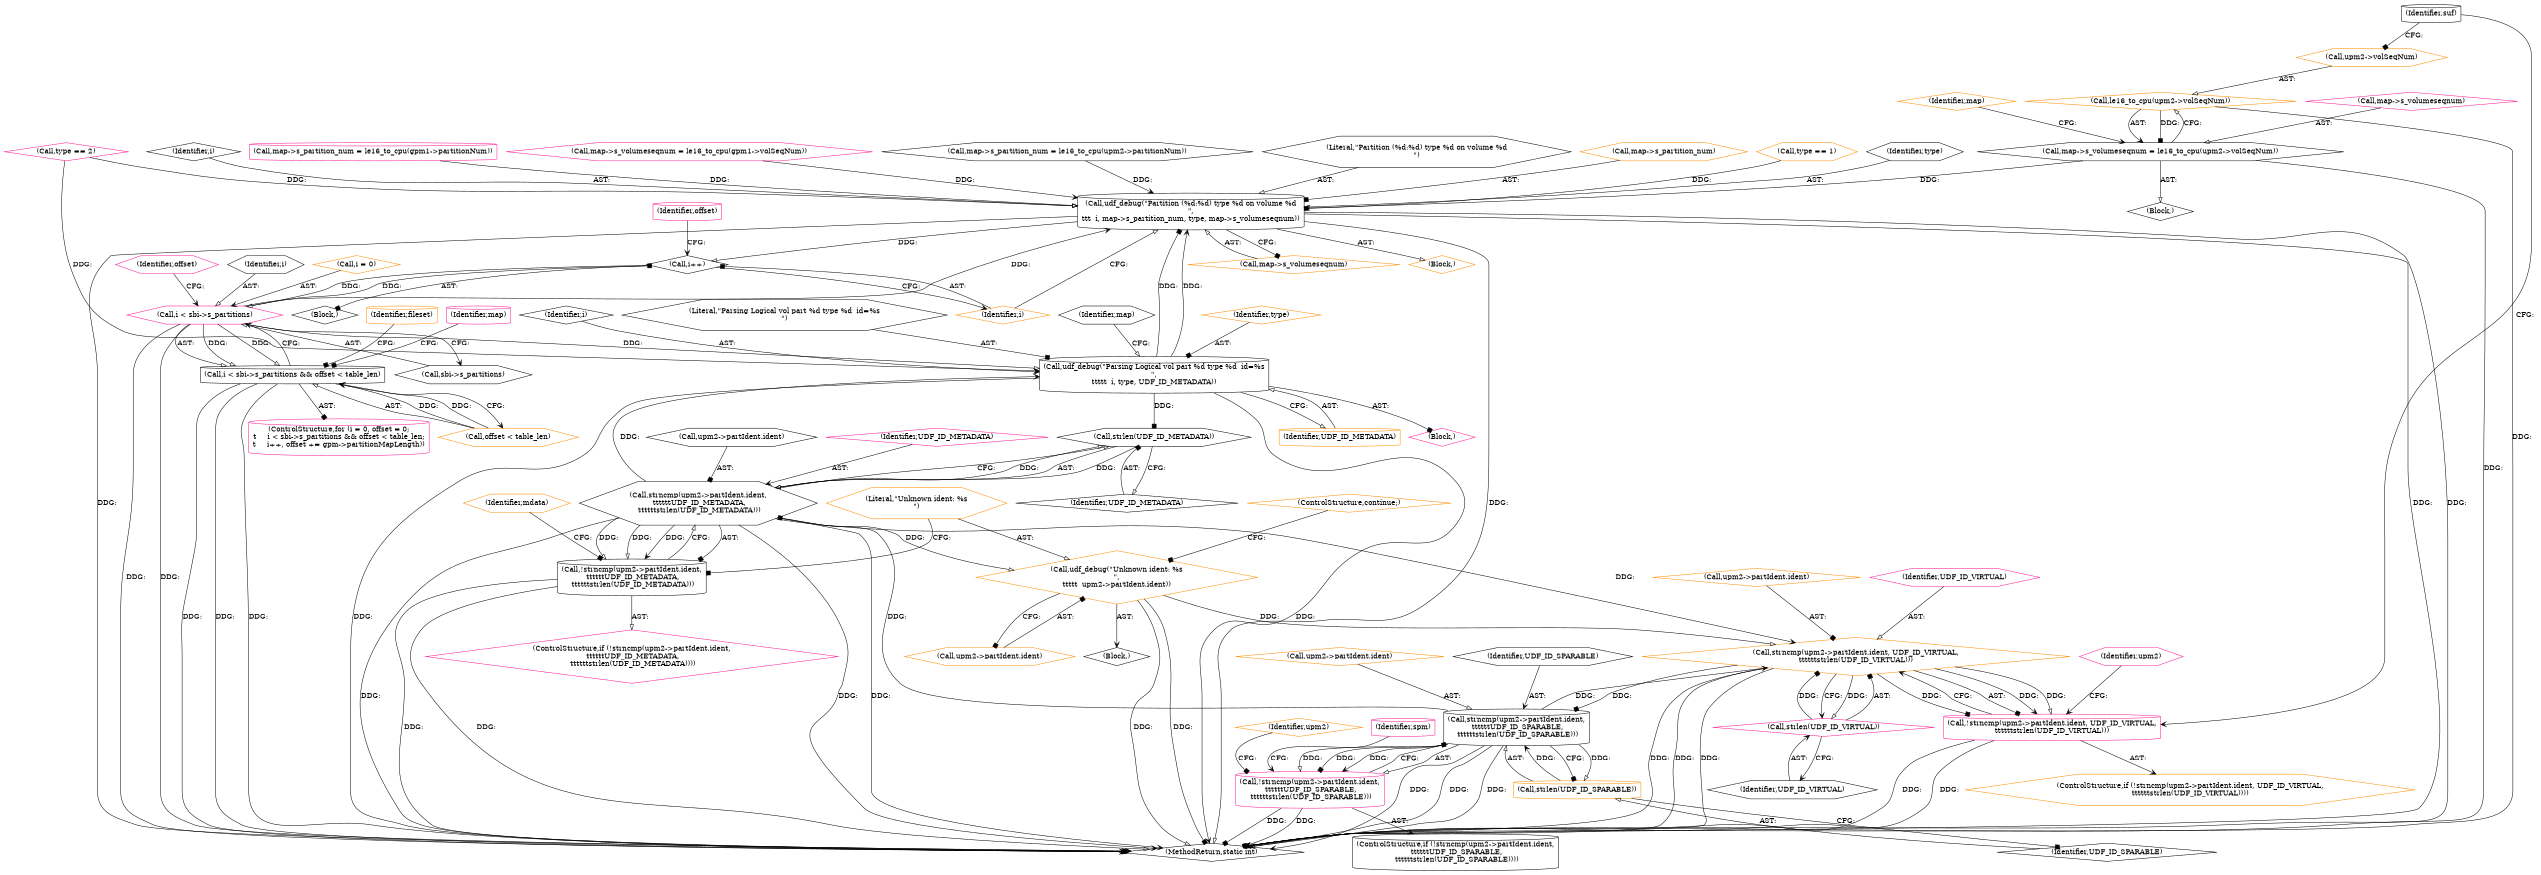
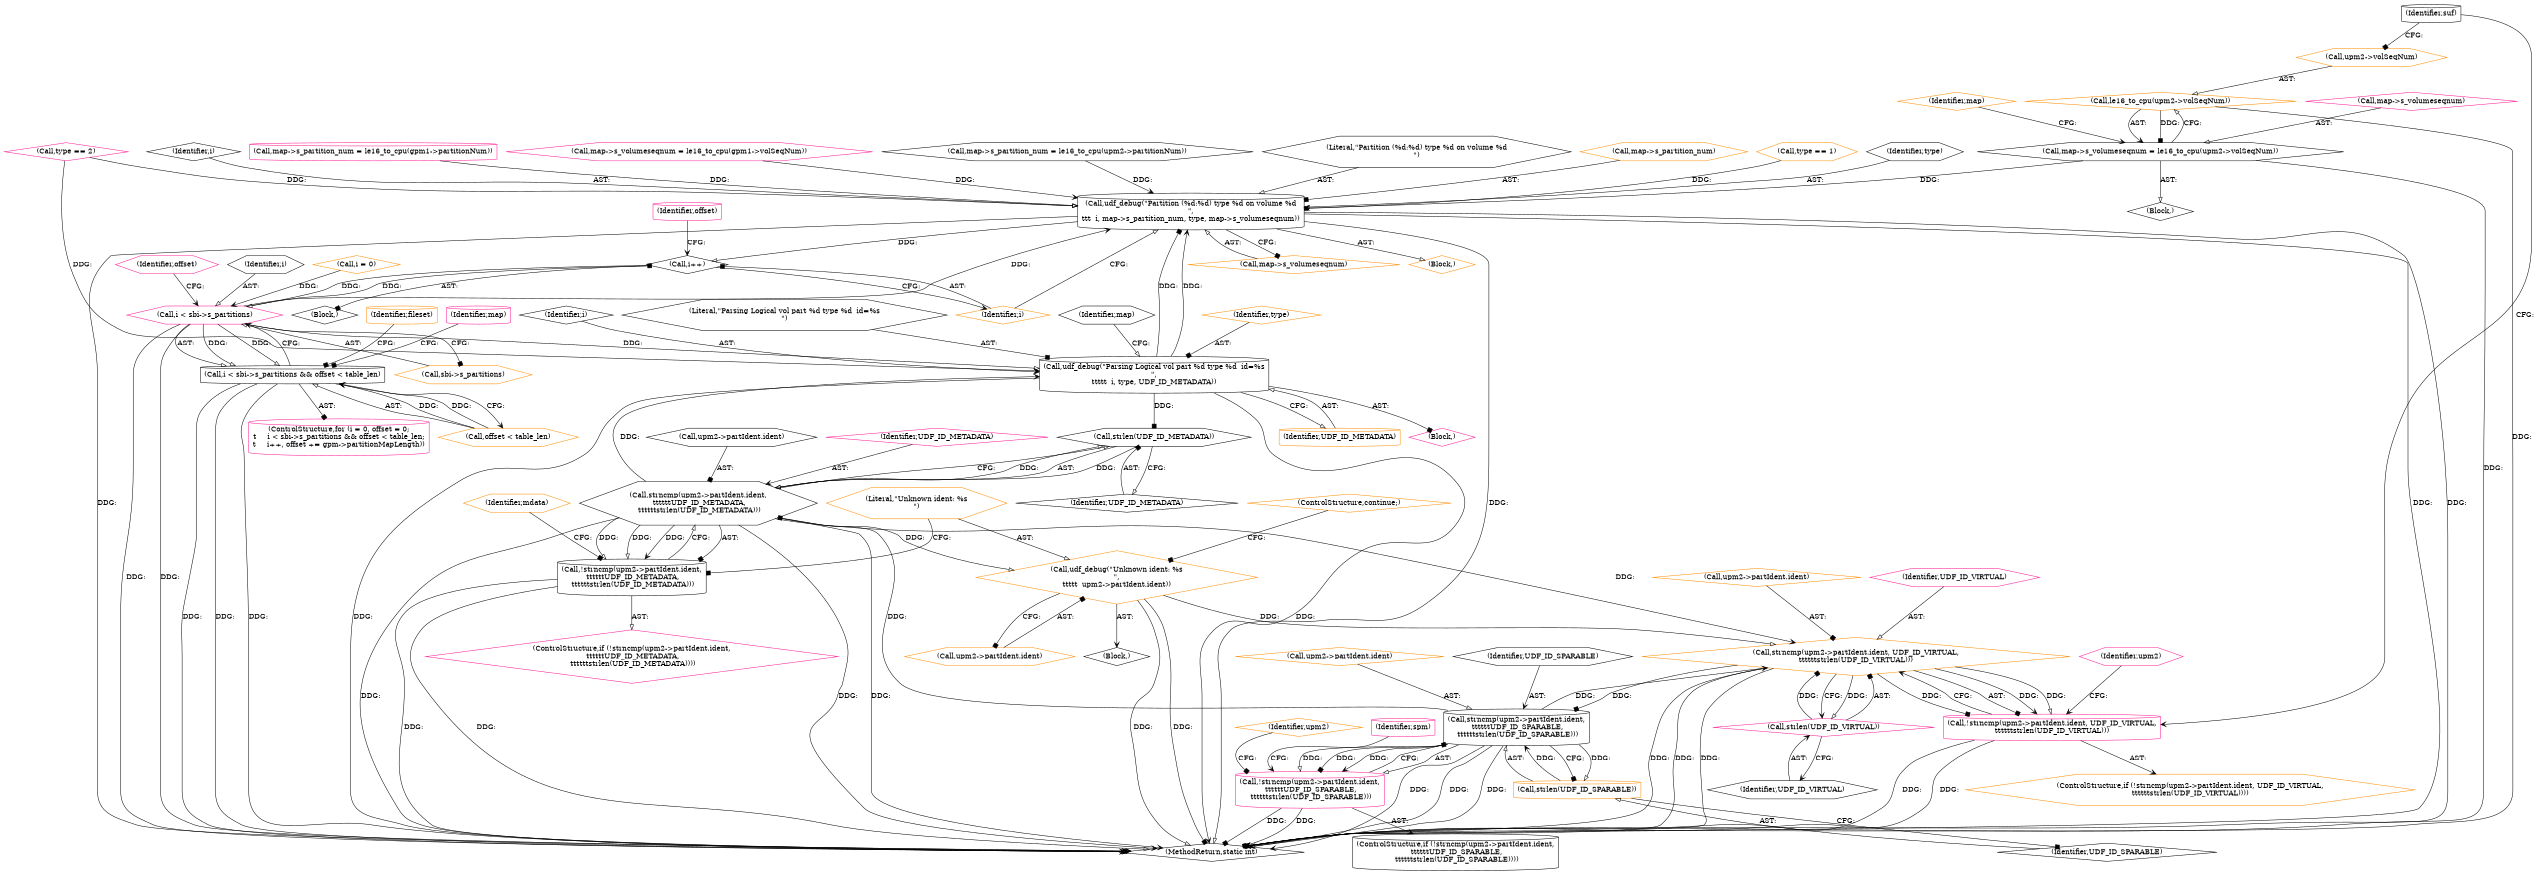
edge "(Call,i = 0)" -> "(Call,i < sbi->s_partitions)": label "AST: " -> "DDG: "
edge "(Call,i < sbi->s_partitions)" -> "(Call,sbi->s_partitions)": arrowhead vee -> box
node "(Call,sbi->s_partitions)": color black -> darkorange
